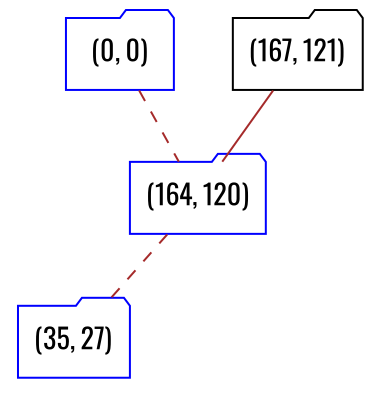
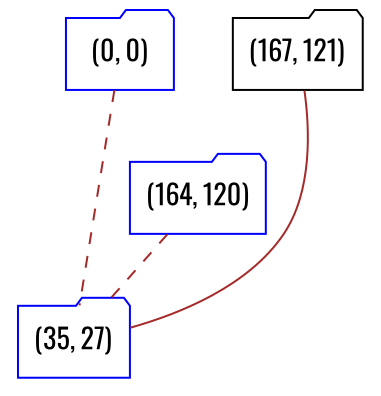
edge "(0, 0)" -- "(164, 120)": now "(0, 0)" -- "(35, 27)"
edge "(167, 121)" -- "(164, 120)": now "(167, 121)" -- "(35, 27)"
